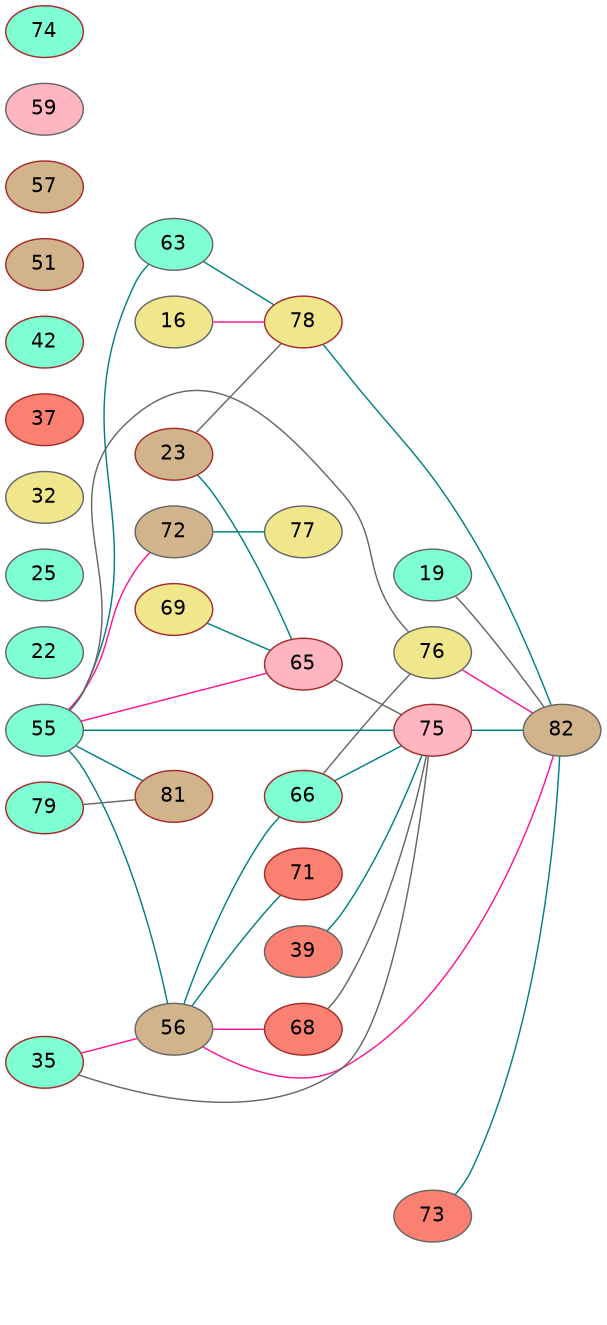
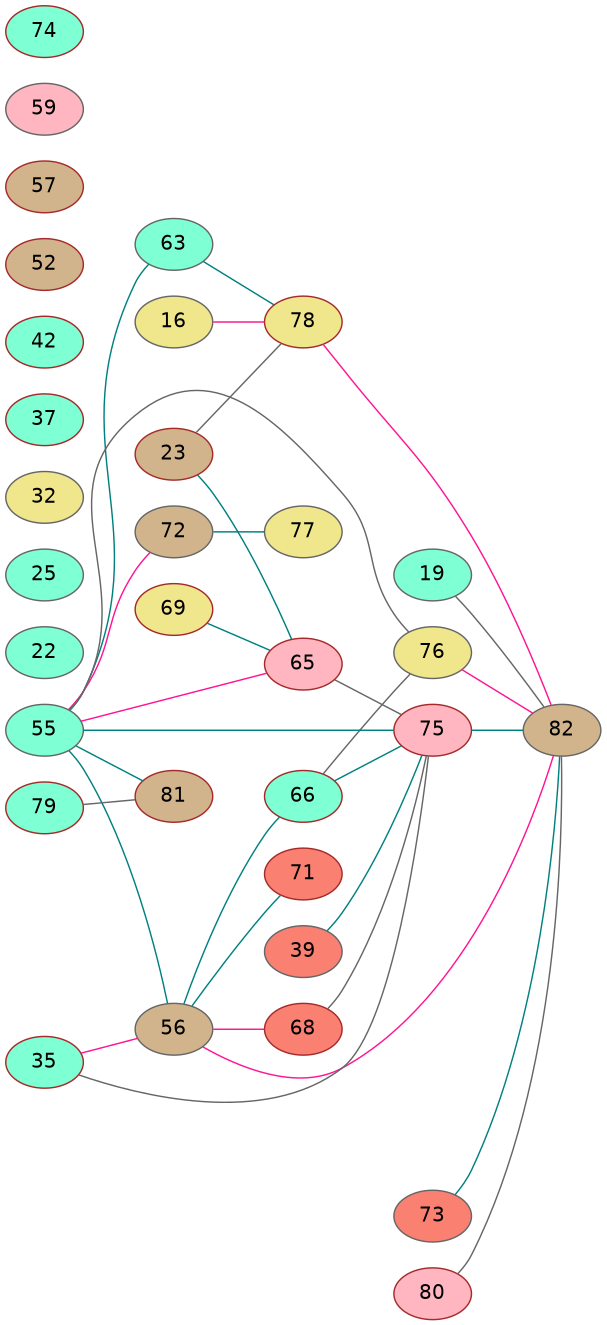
node "51": label "51" -> "52"
node "37": fillcolor salmon -> aquamarine
edge "78" -- "82": color teal -> deeppink
node "80": added
